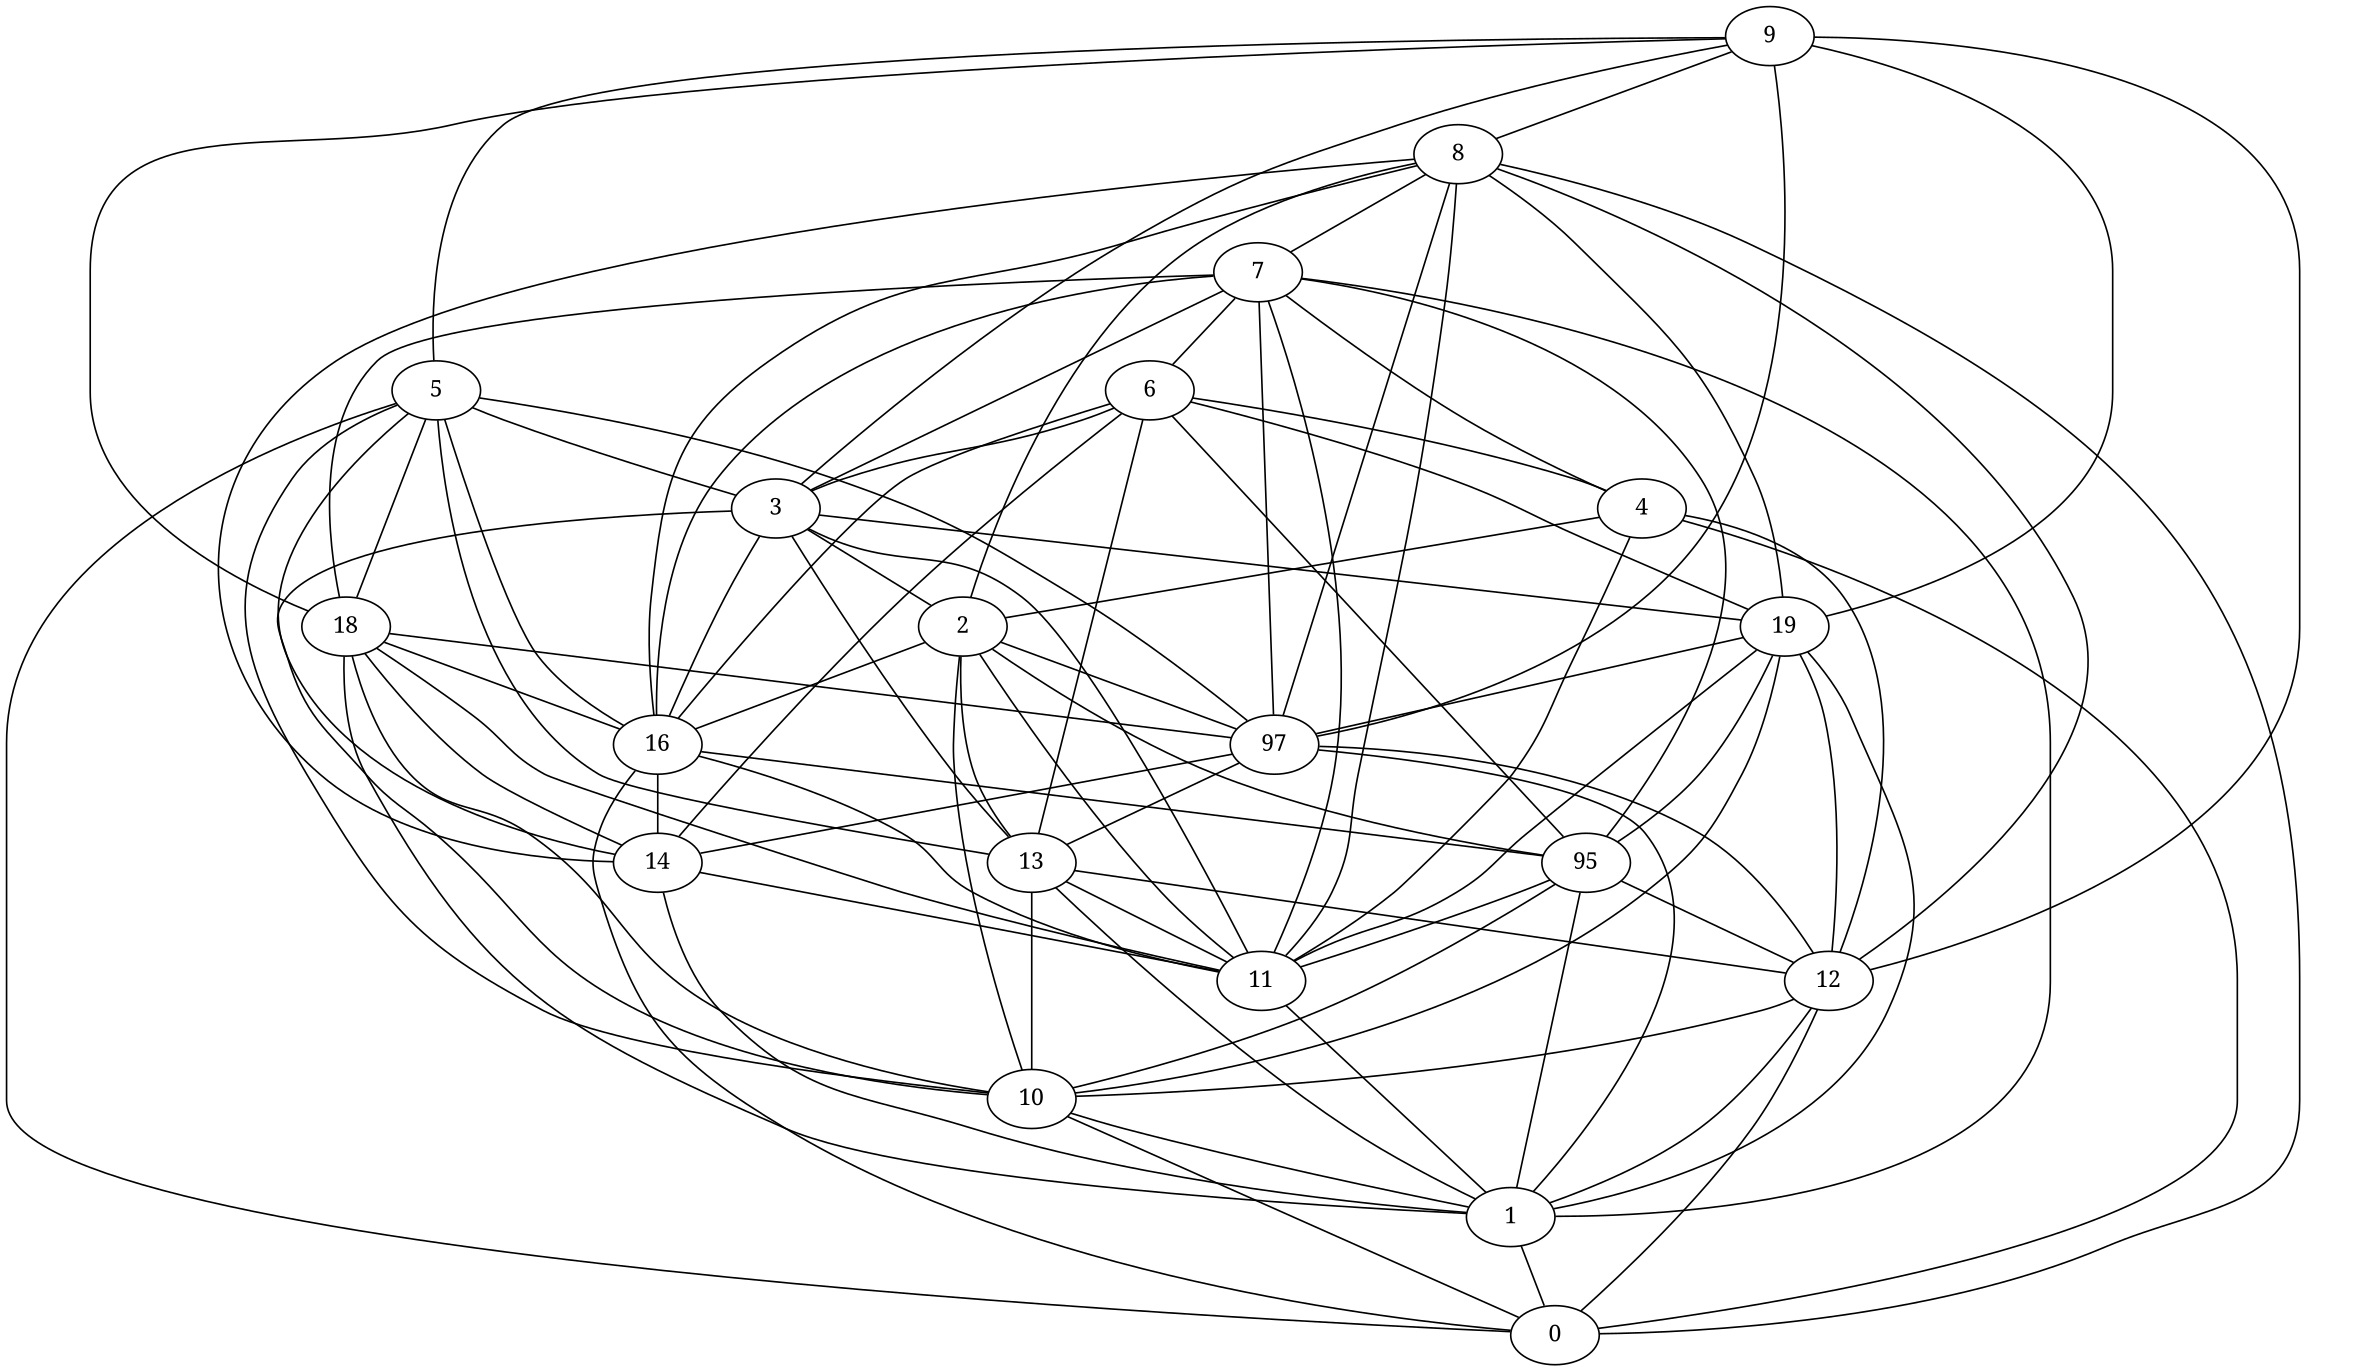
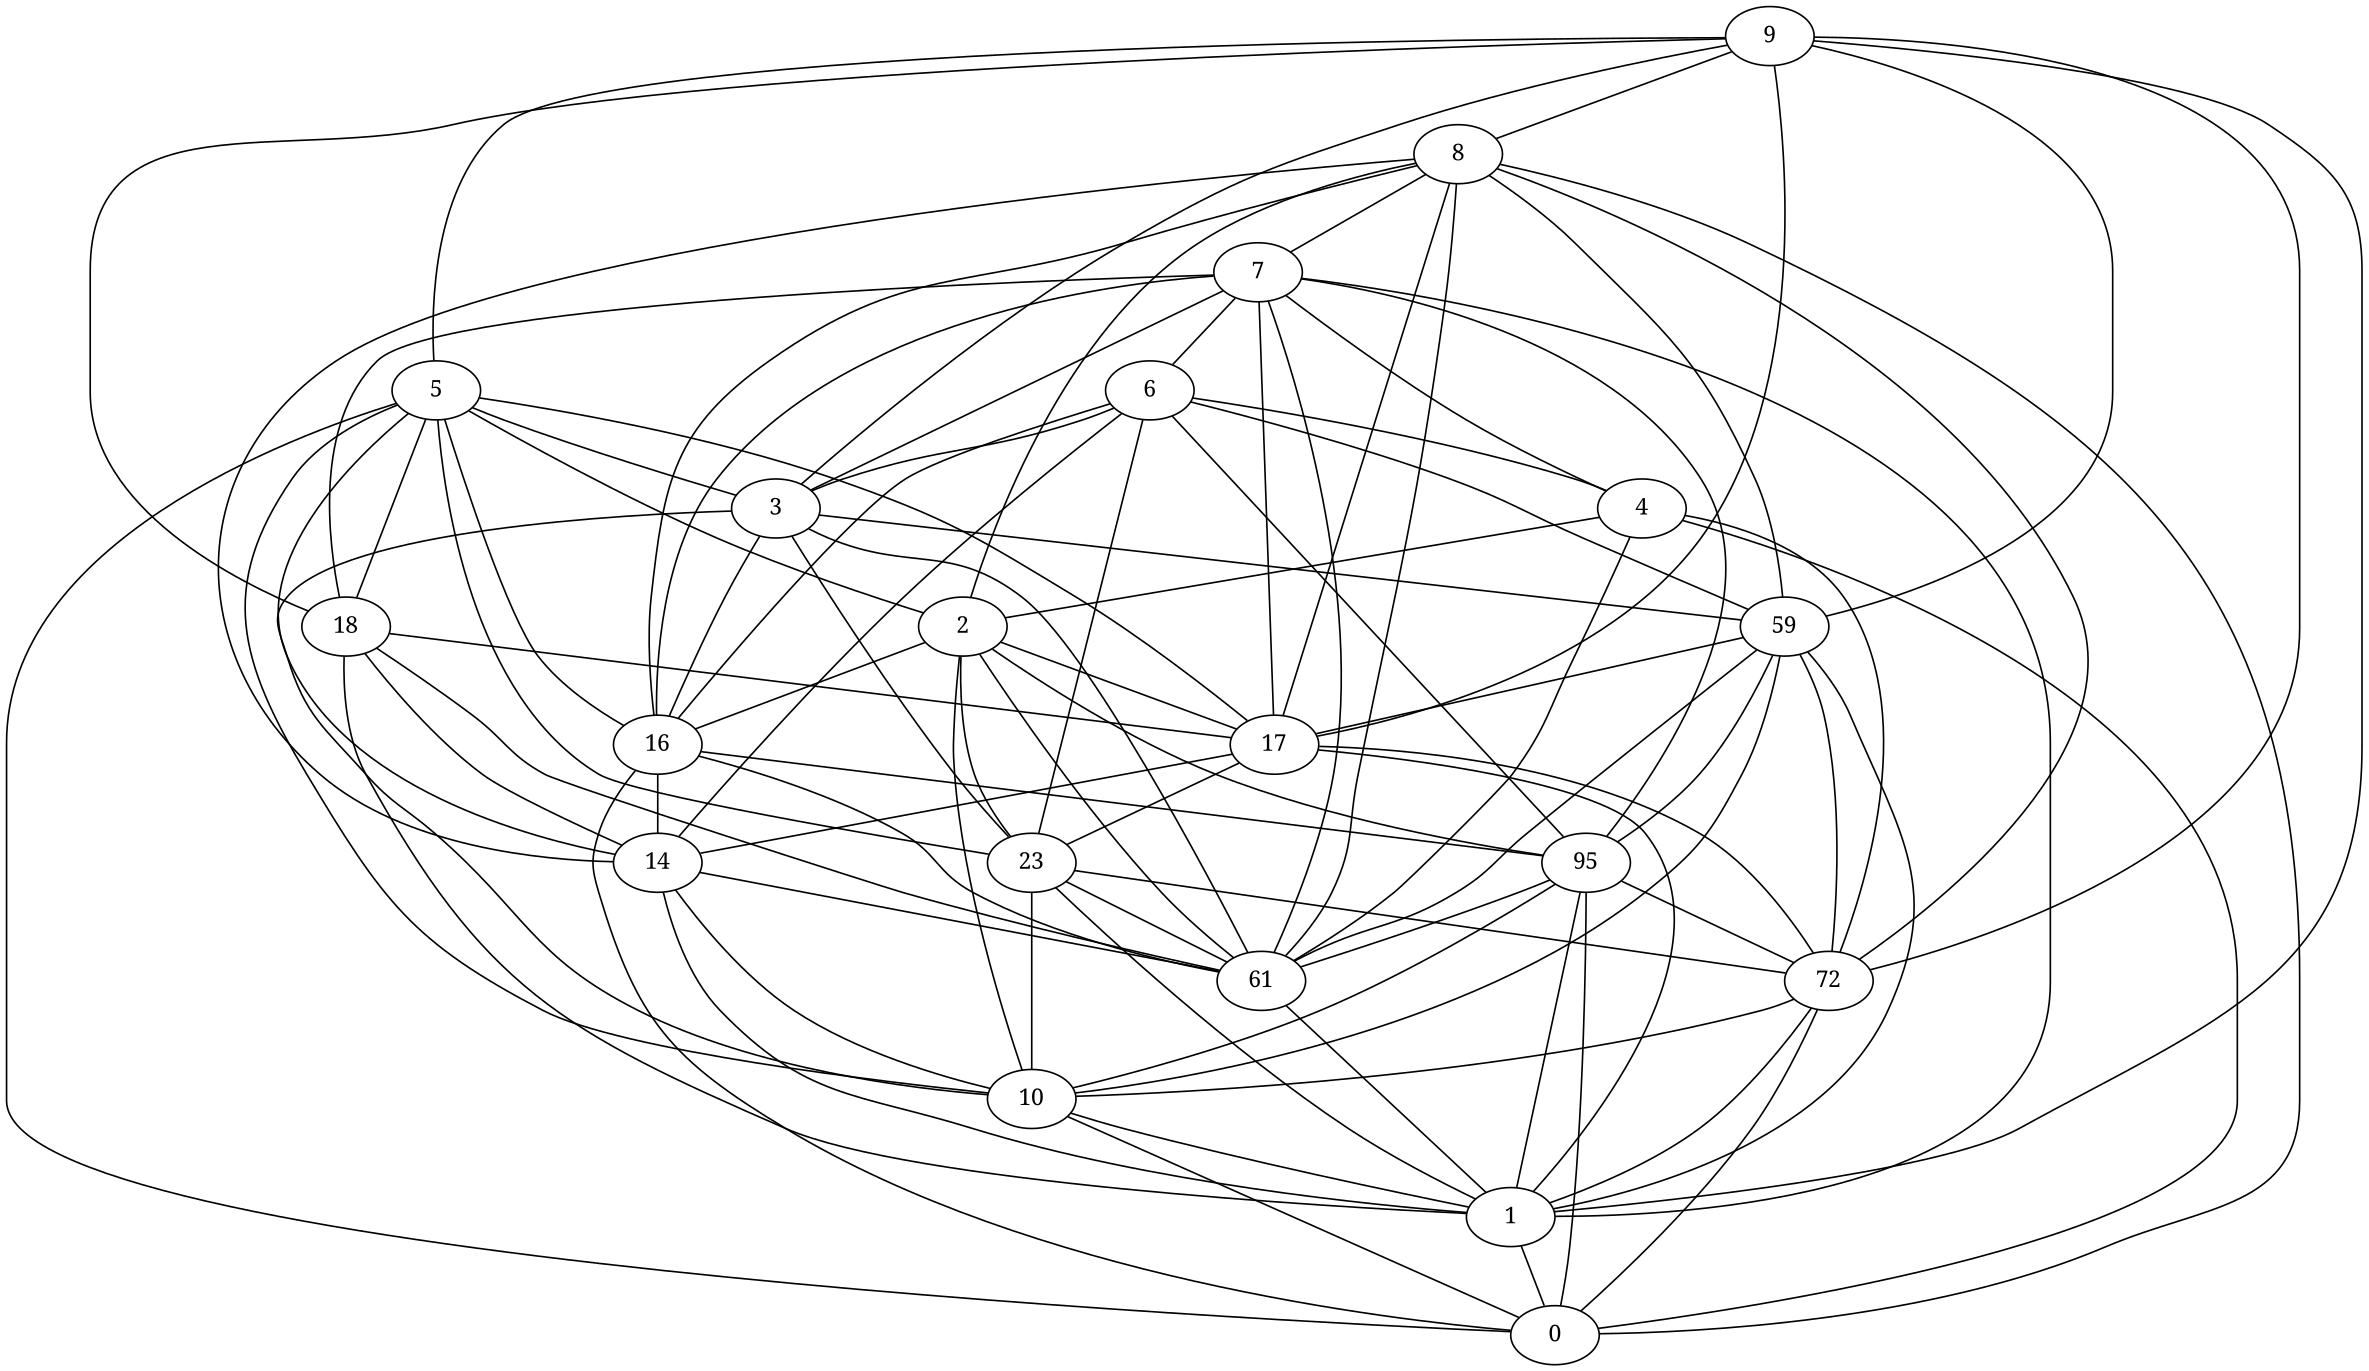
edge "3" -- "2": now "5" -- "2"
node "19": label "19" -> "59"
edge "18" -- "16": removed
edge "9" -- "1": added
node "97": label "97" -> "17"
node "13": label "13" -> "23"
edge "18" -- "10": now "14" -- "10"
node "11": label "11" -> "61"
node "12": label "12" -> "72"
edge "95" -- "0": added
